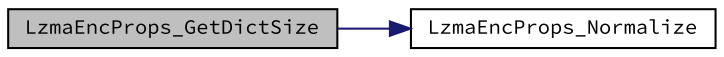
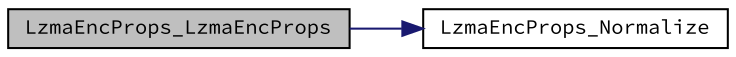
node "LzmaEncProps_GetDictSize": label "LzmaEncProps_GetDictSize" -> "LzmaEncProps_LzmaEncProps"
